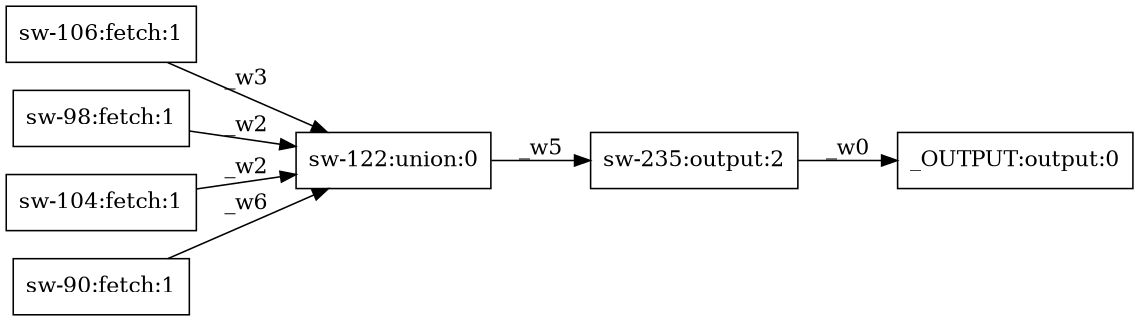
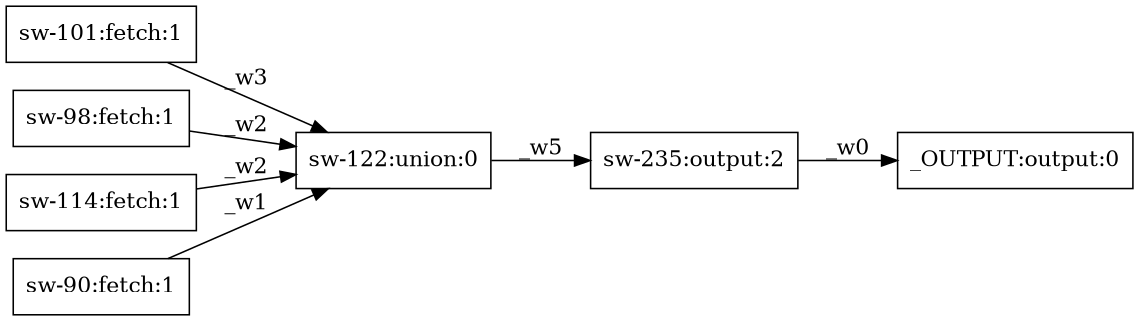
node "sw-106:fetch:1": label "sw-106:fetch:1" -> "sw-101:fetch:1"
node "sw-104:fetch:1": label "sw-104:fetch:1" -> "sw-114:fetch:1"
edge "sw-90:fetch:1" -> "sw-122:union:0": label "_w6" -> "_w1"
